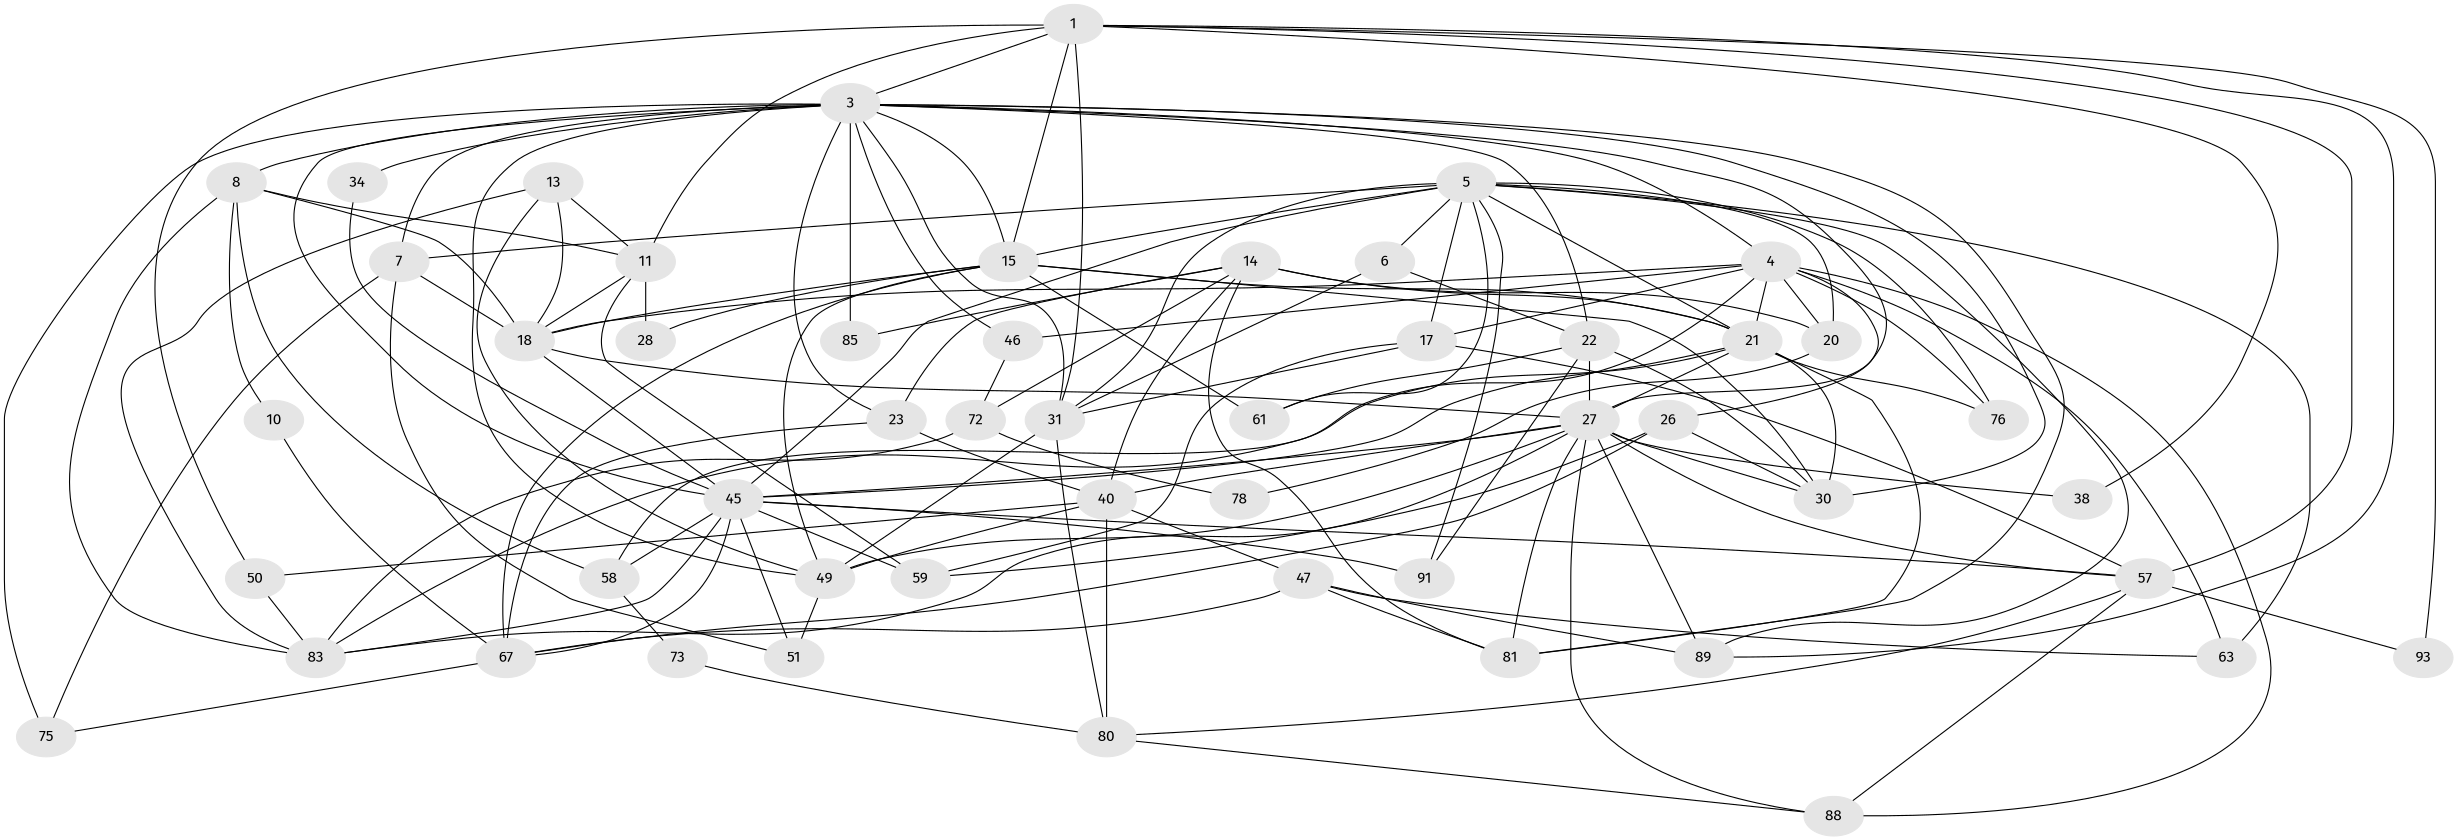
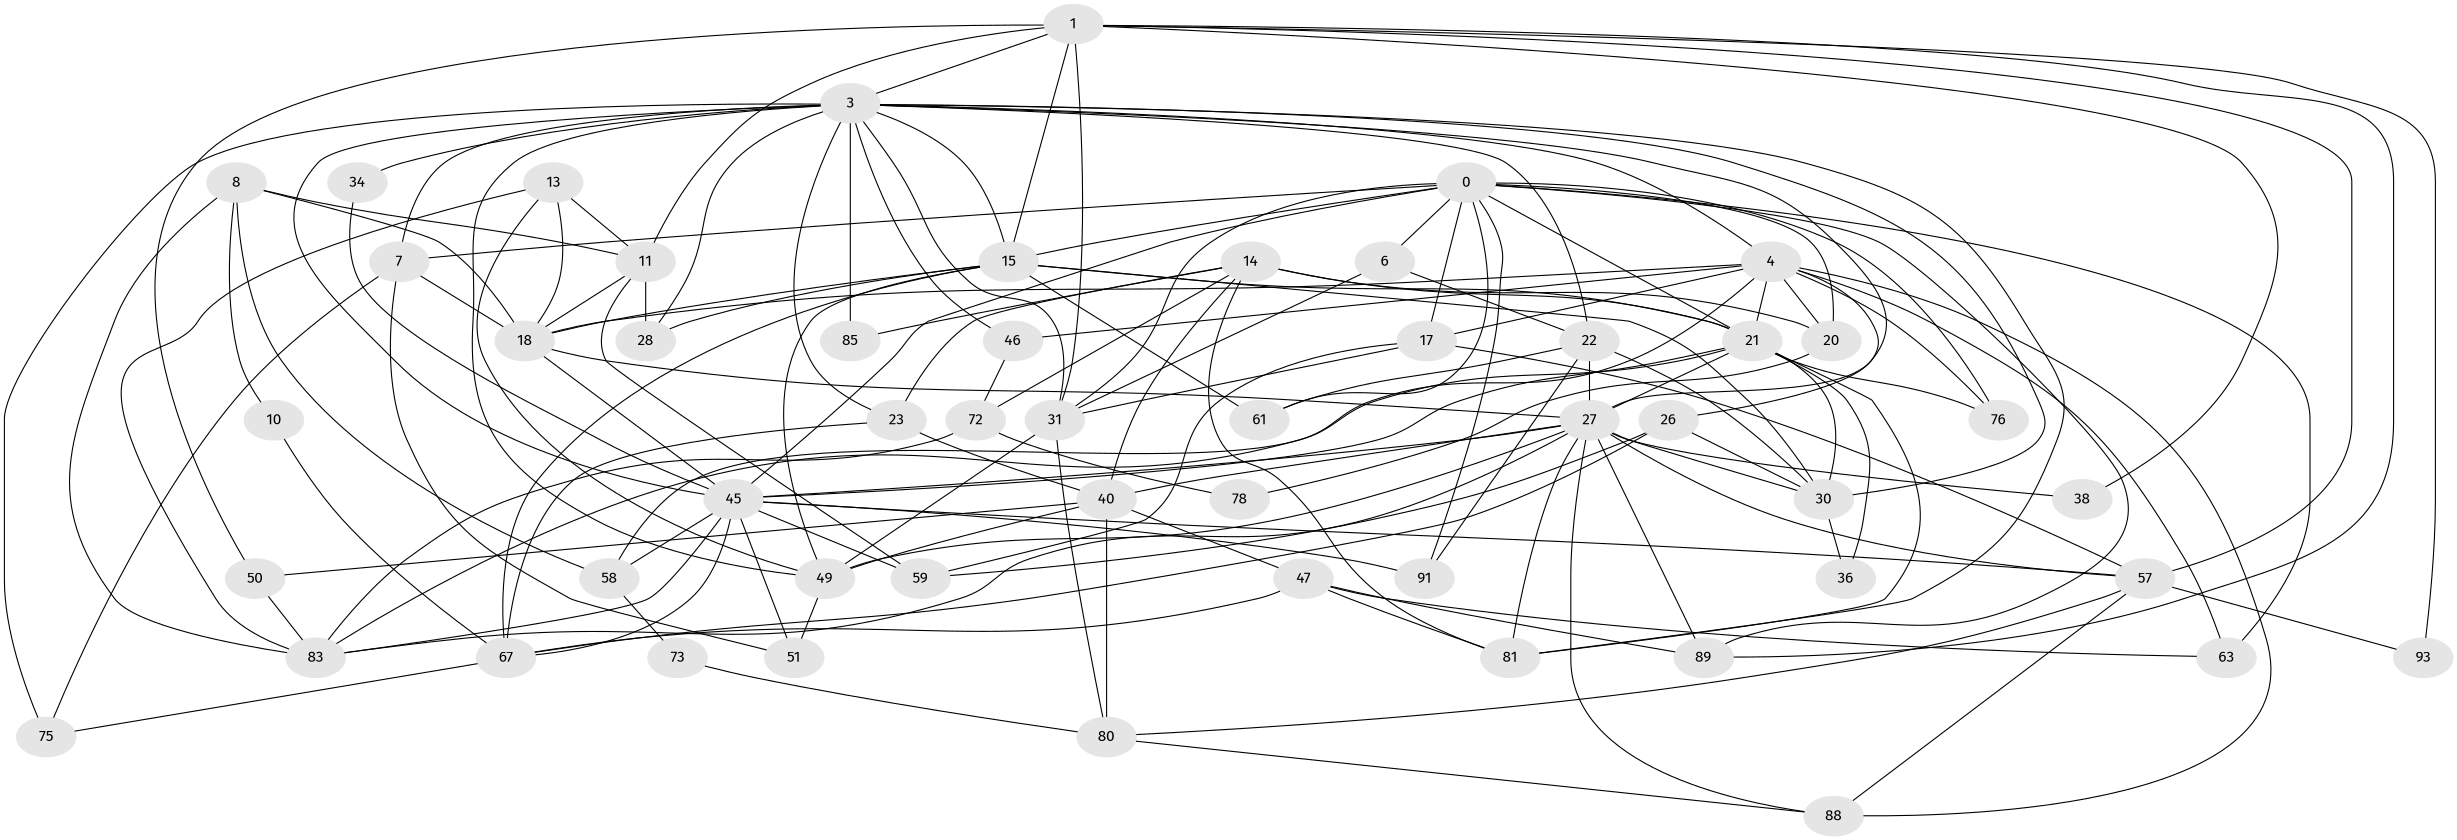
edge "3" -- "8": now "3" -- "28"
node "5": label "5" -> "0"
node "36": added
